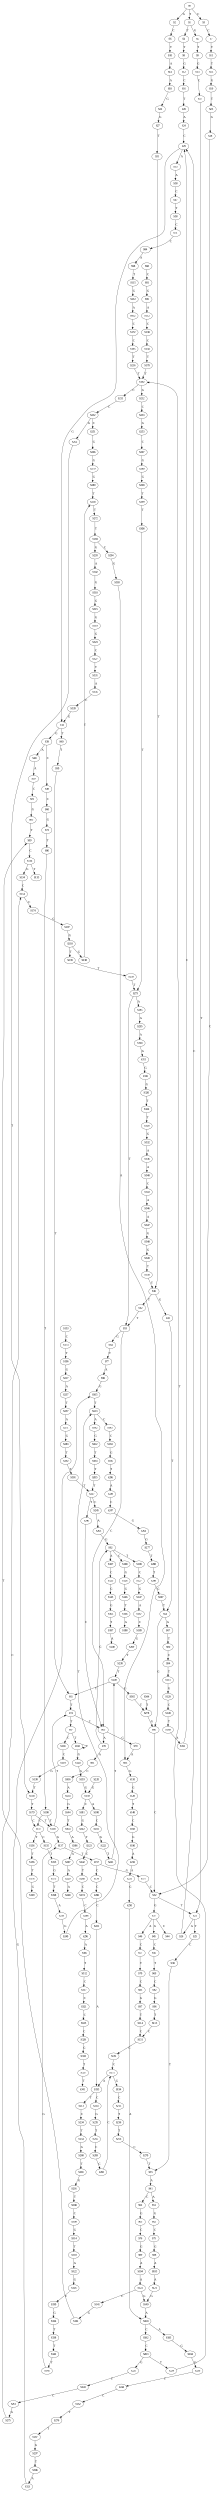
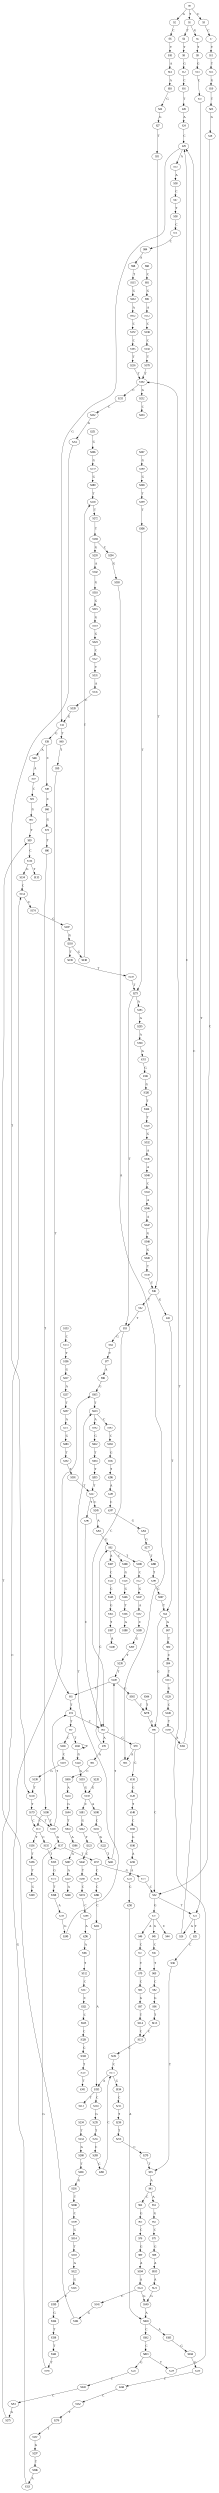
edge "S232" -> "S251": removed, label "C"
node "S253": removed
edge "S93" -> "S110": now "S79" -> "S110"
edge "S213" -> "S234": removed, label "C"
